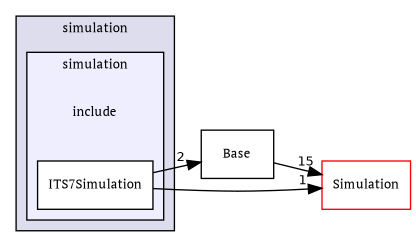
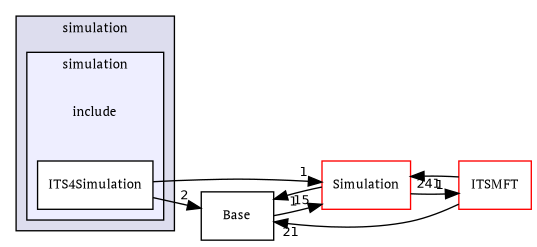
node "ITS7Simulation": label "ITS7Simulation" -> "ITS4Simulation"
node "ITSMFT": added
edge "Simulation" -> "Base": added
